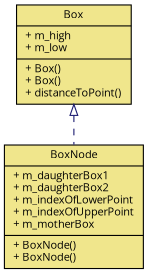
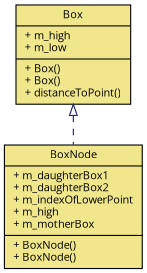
node "BoxNode": text "+ m_indexOfUpperPoint" -> "+ m_high"
